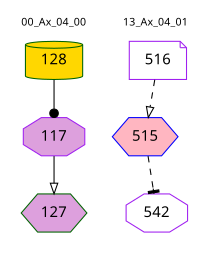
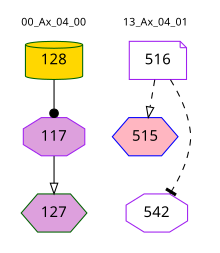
edge "515" -> "542": now "516" -> "542"
